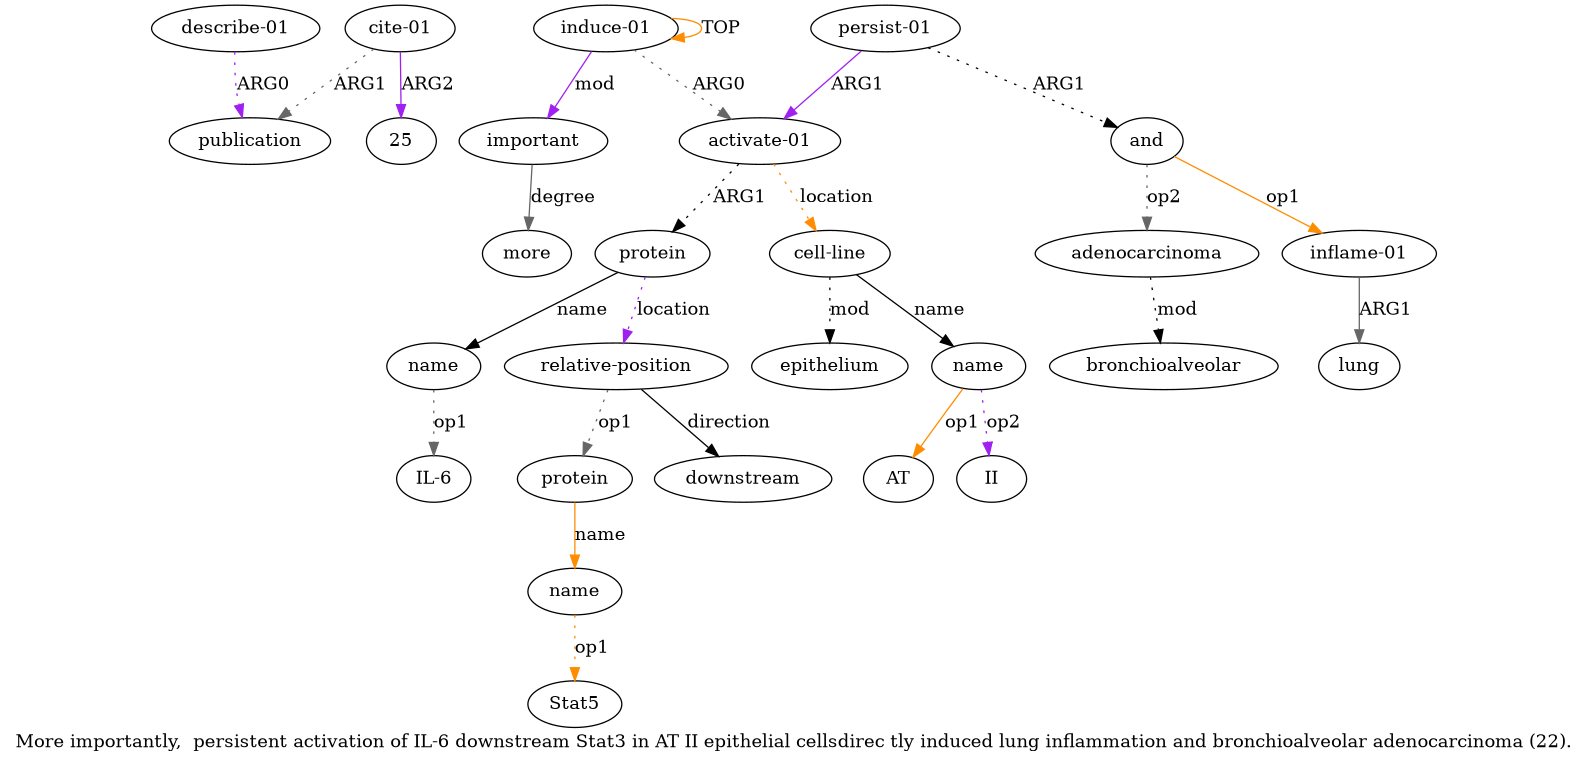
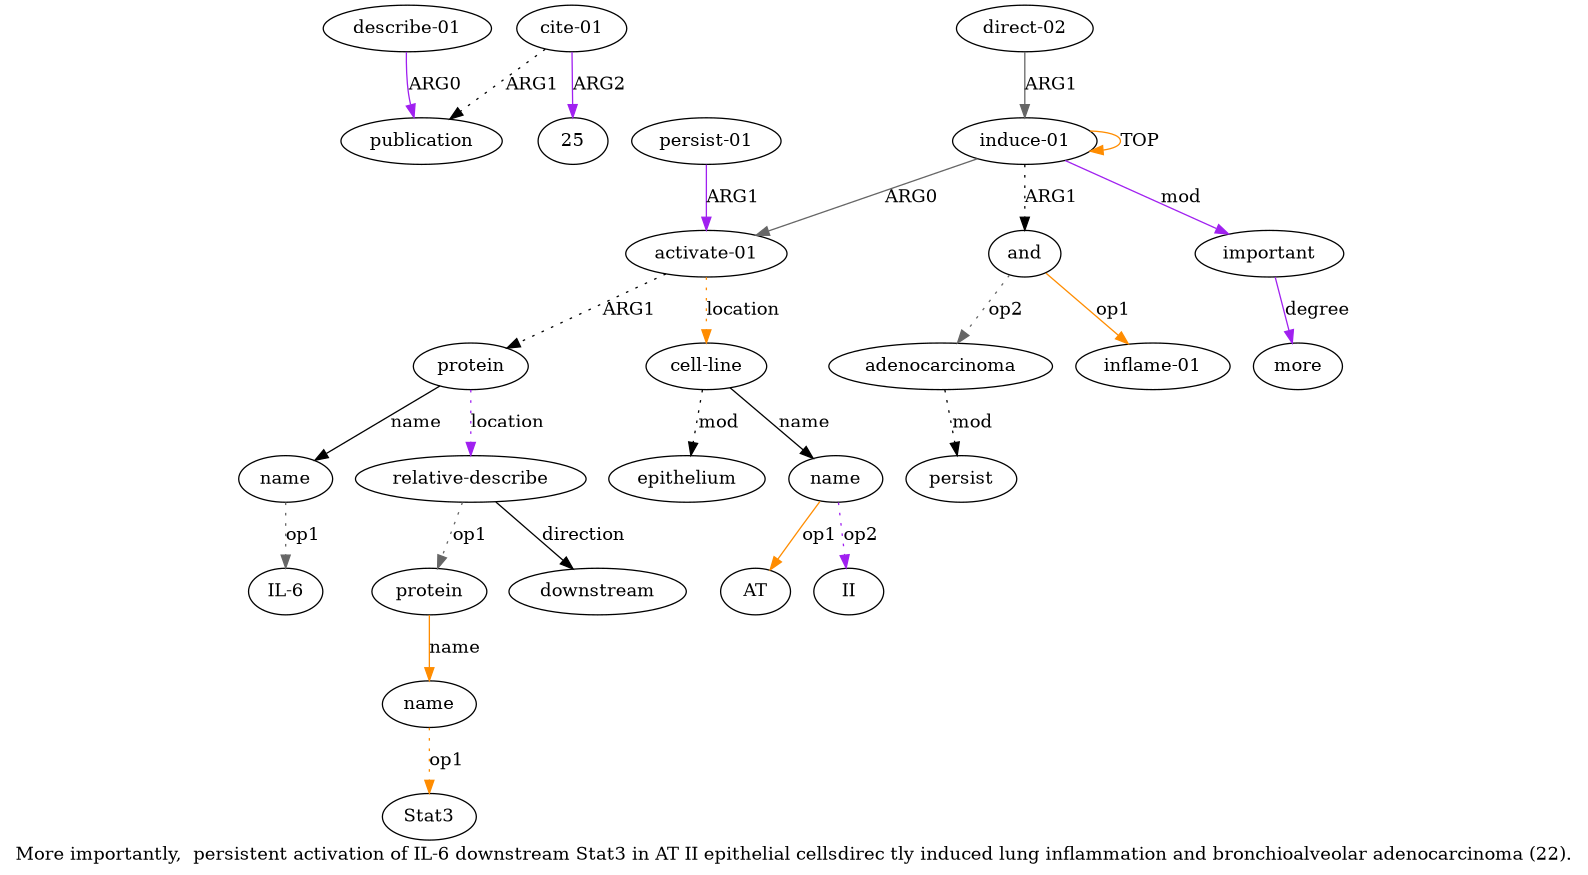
node "direct-02": added
edge "describe-01" -> "publication": style dotted -> solid
edge "cite-01" -> "publication": color gray40 -> black
edge "induce-01" -> "activate-01": style dotted -> solid
edge "persist-01" -> "and": now "induce-01" -> "and"
edge "important" -> "more": color gray40 -> purple
node "relative-position": label "relative-position" -> "relative-describe"
node "bronchioalveolar": label "bronchioalveolar" -> "persist"
node "lung": removed
node "Stat5": label "Stat5" -> "Stat3"
